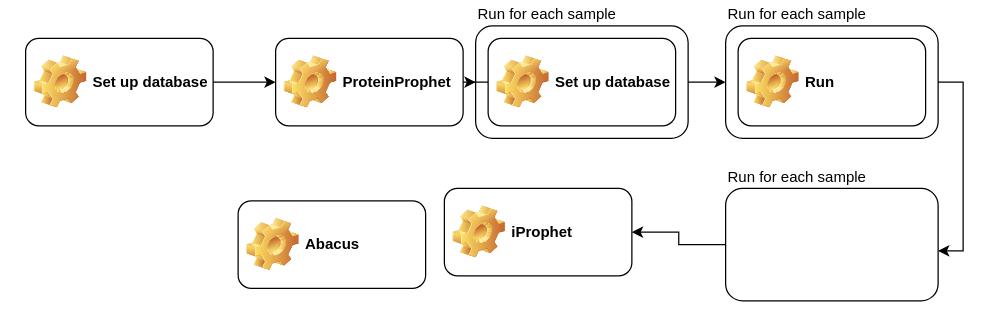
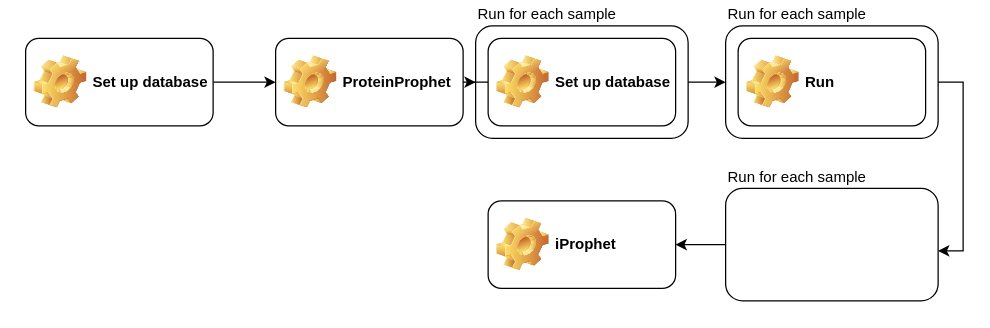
node "iProphet": moved (538, 232) -> (582, 244)
node "Abacus": removed
